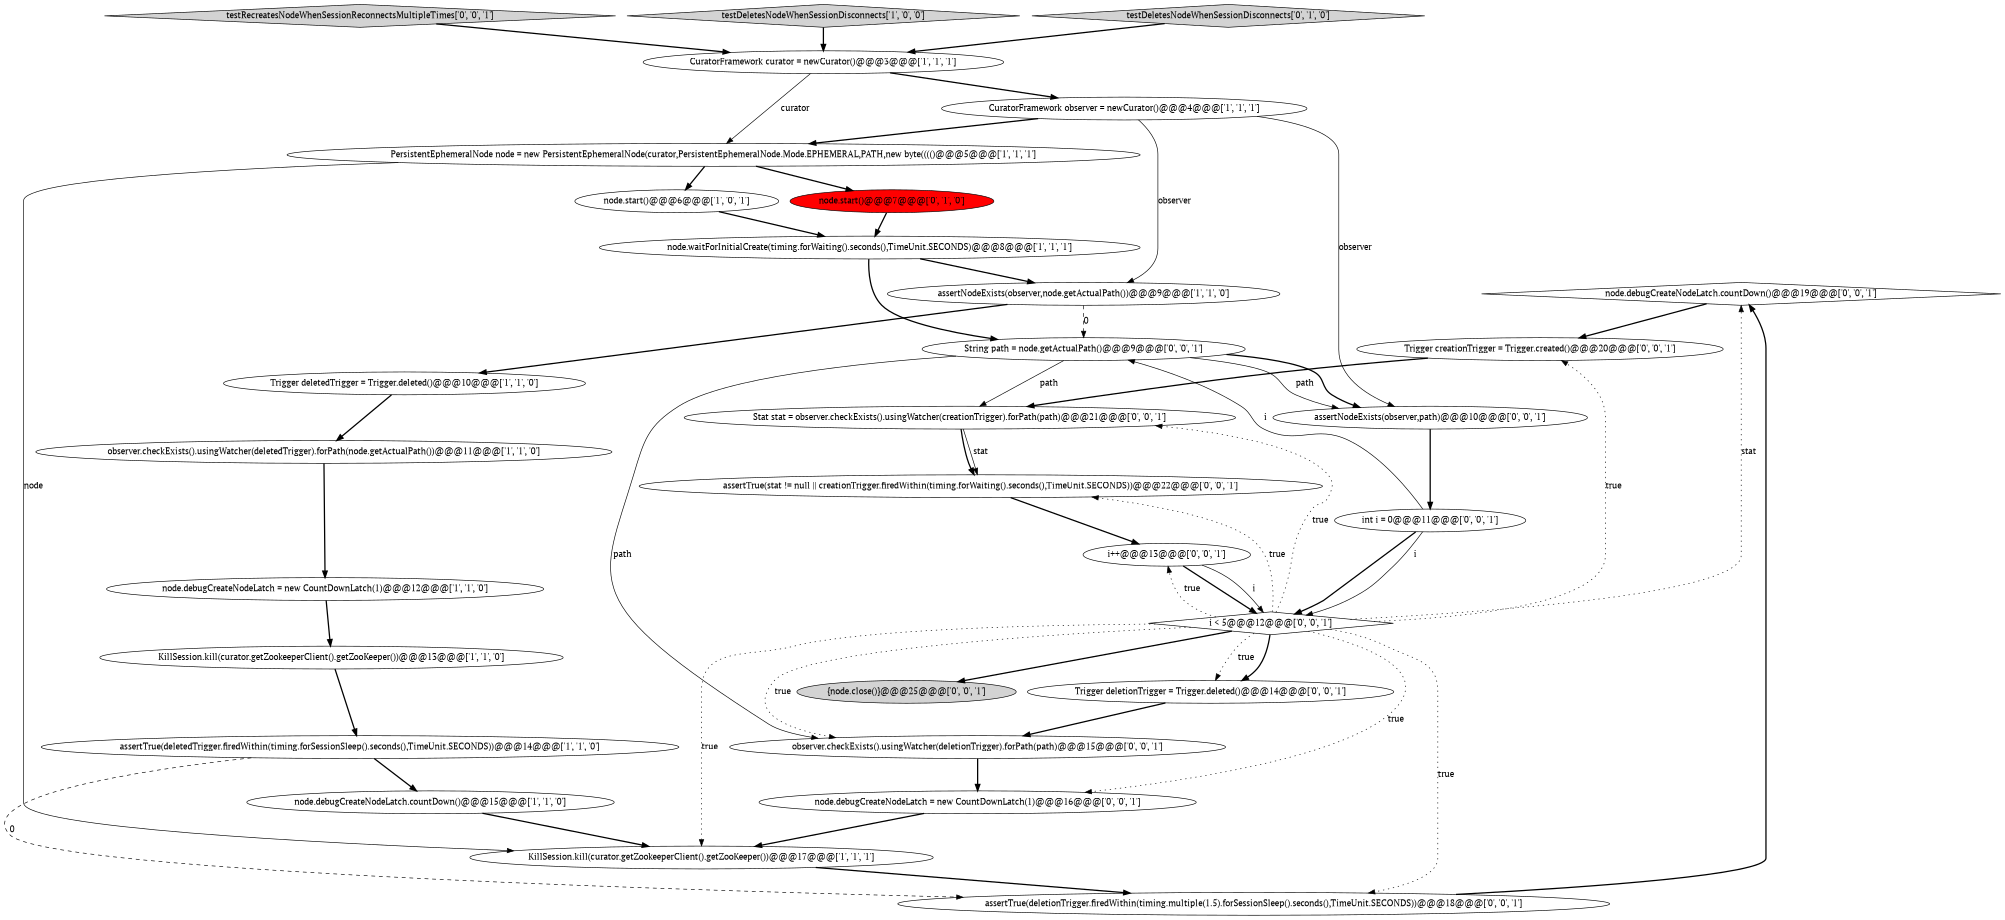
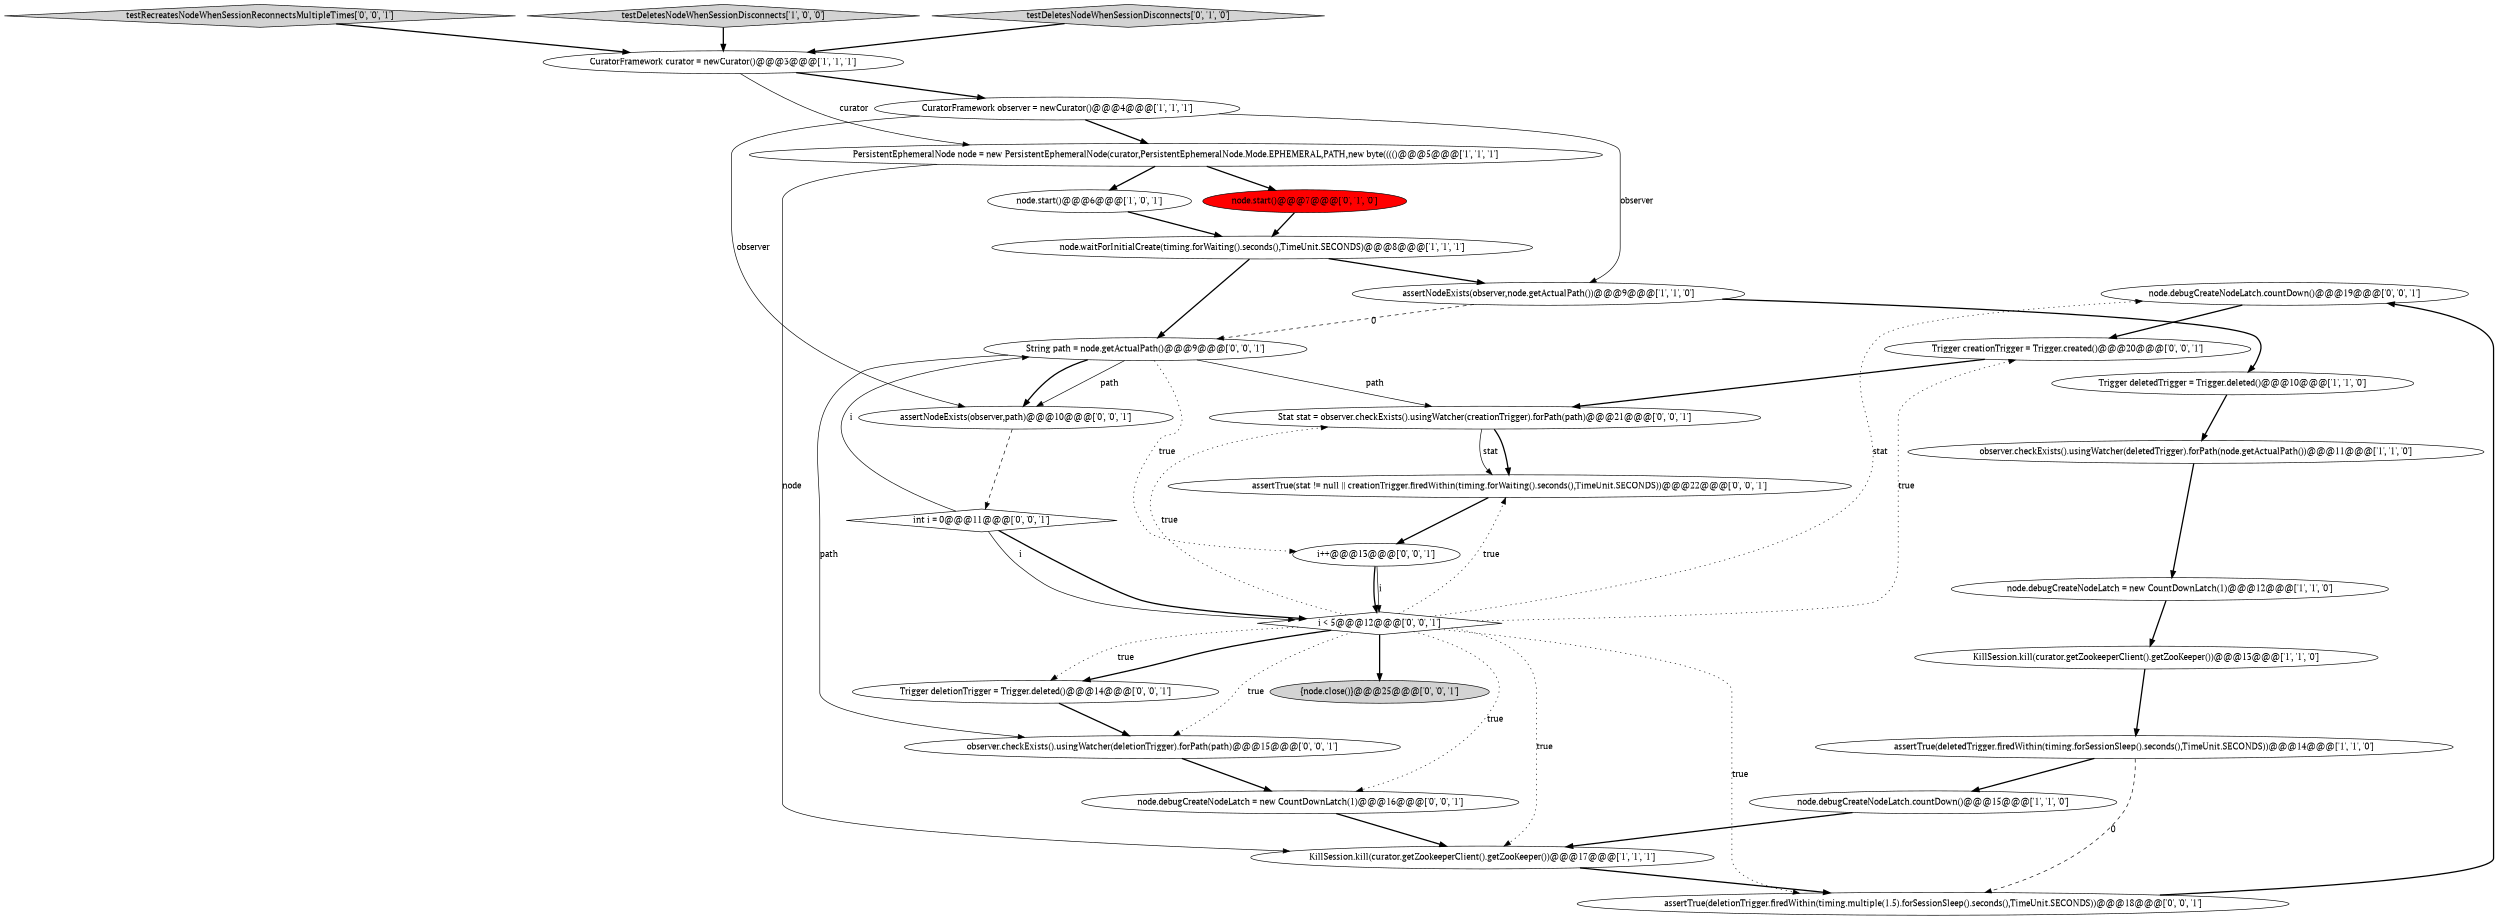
node "node.debugCreateNodeLatch.countDown()@@@19@@@['0', '0', '1']": shape diamond -> ellipse
edge "assertNodeExists(observer,path)@@@10@@@['0', '0', '1']" -> "int i = 0@@@11@@@['0', '0', '1']": style bold -> dashed
node "int i = 0@@@11@@@['0', '0', '1']": shape ellipse -> diamond
edge "i < 5@@@12@@@['0', '0', '1']" -> "i++@@@13@@@['0', '0', '1']": now "String path = node.getActualPath()@@@9@@@['0', '0', '1']" -> "i++@@@13@@@['0', '0', '1']"
